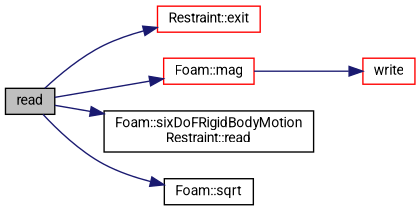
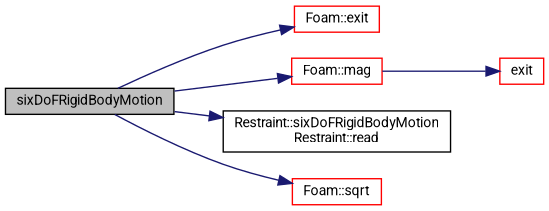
node "Restraint::exit": label "Restraint::exit" -> "Foam::exit"
node "write": label "write" -> "exit"
node "read": label "read" -> "sixDoFRigidBodyMotion"
node "Foam::sixDoFRigidBodyMotion Restraint::read": label "Foam::sixDoFRigidBodyMotion Restraint::read" -> "Restraint::sixDoFRigidBodyMotion Restraint::read"
node "Foam::sqrt": color black -> red
